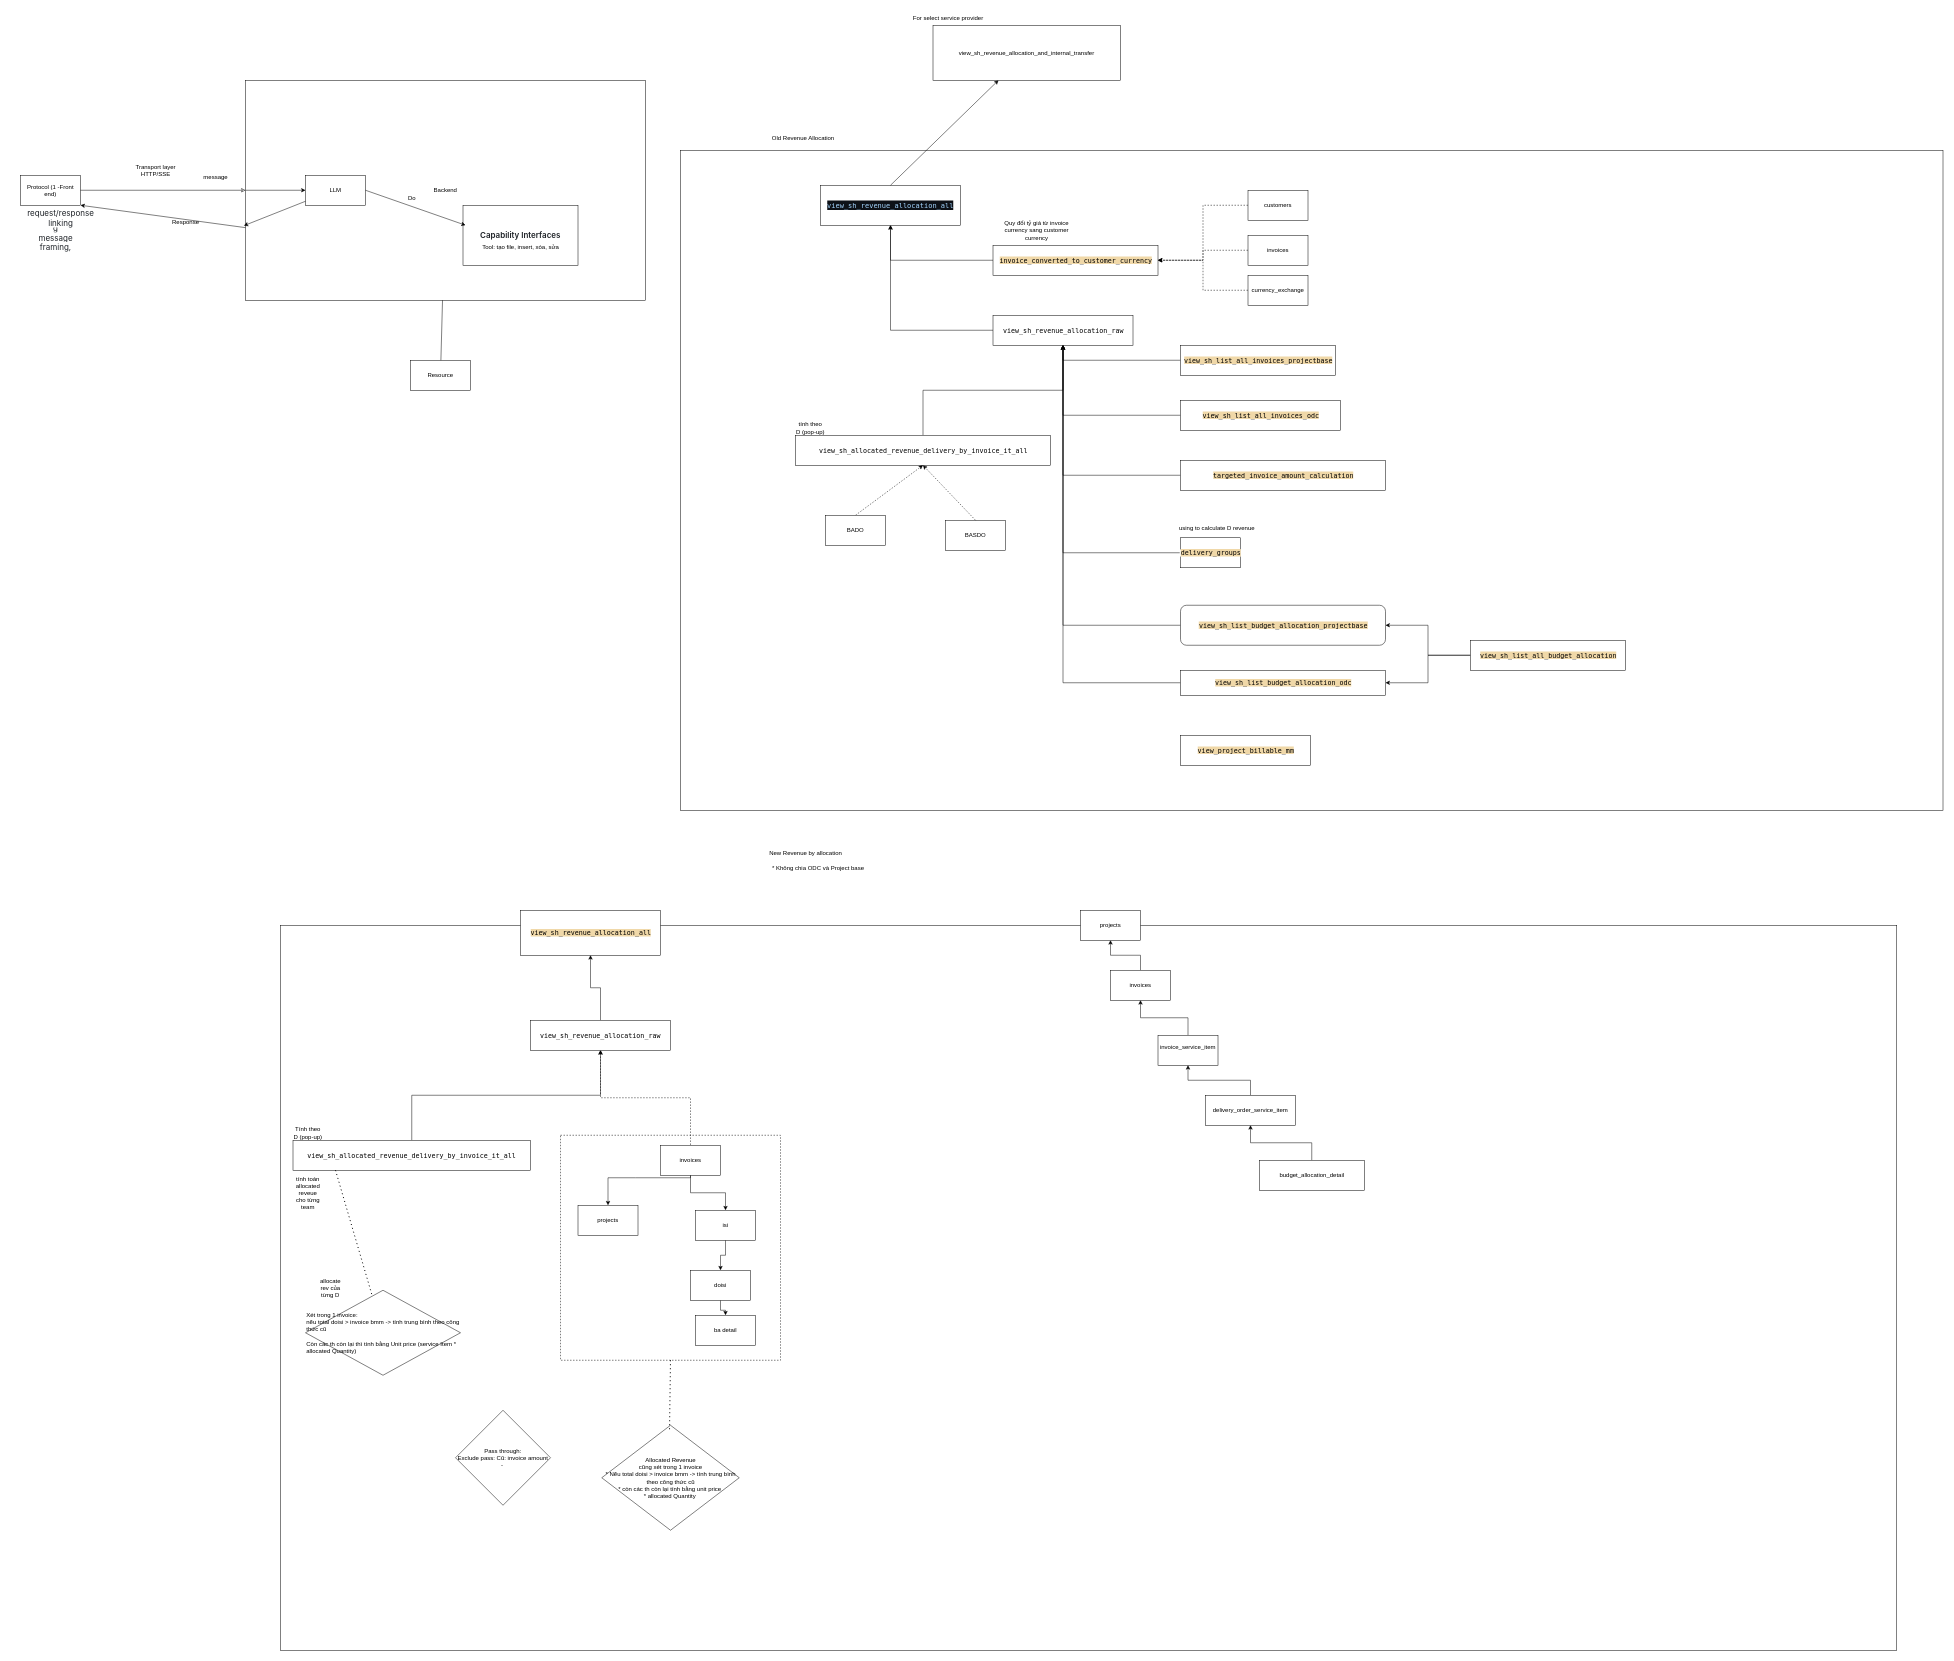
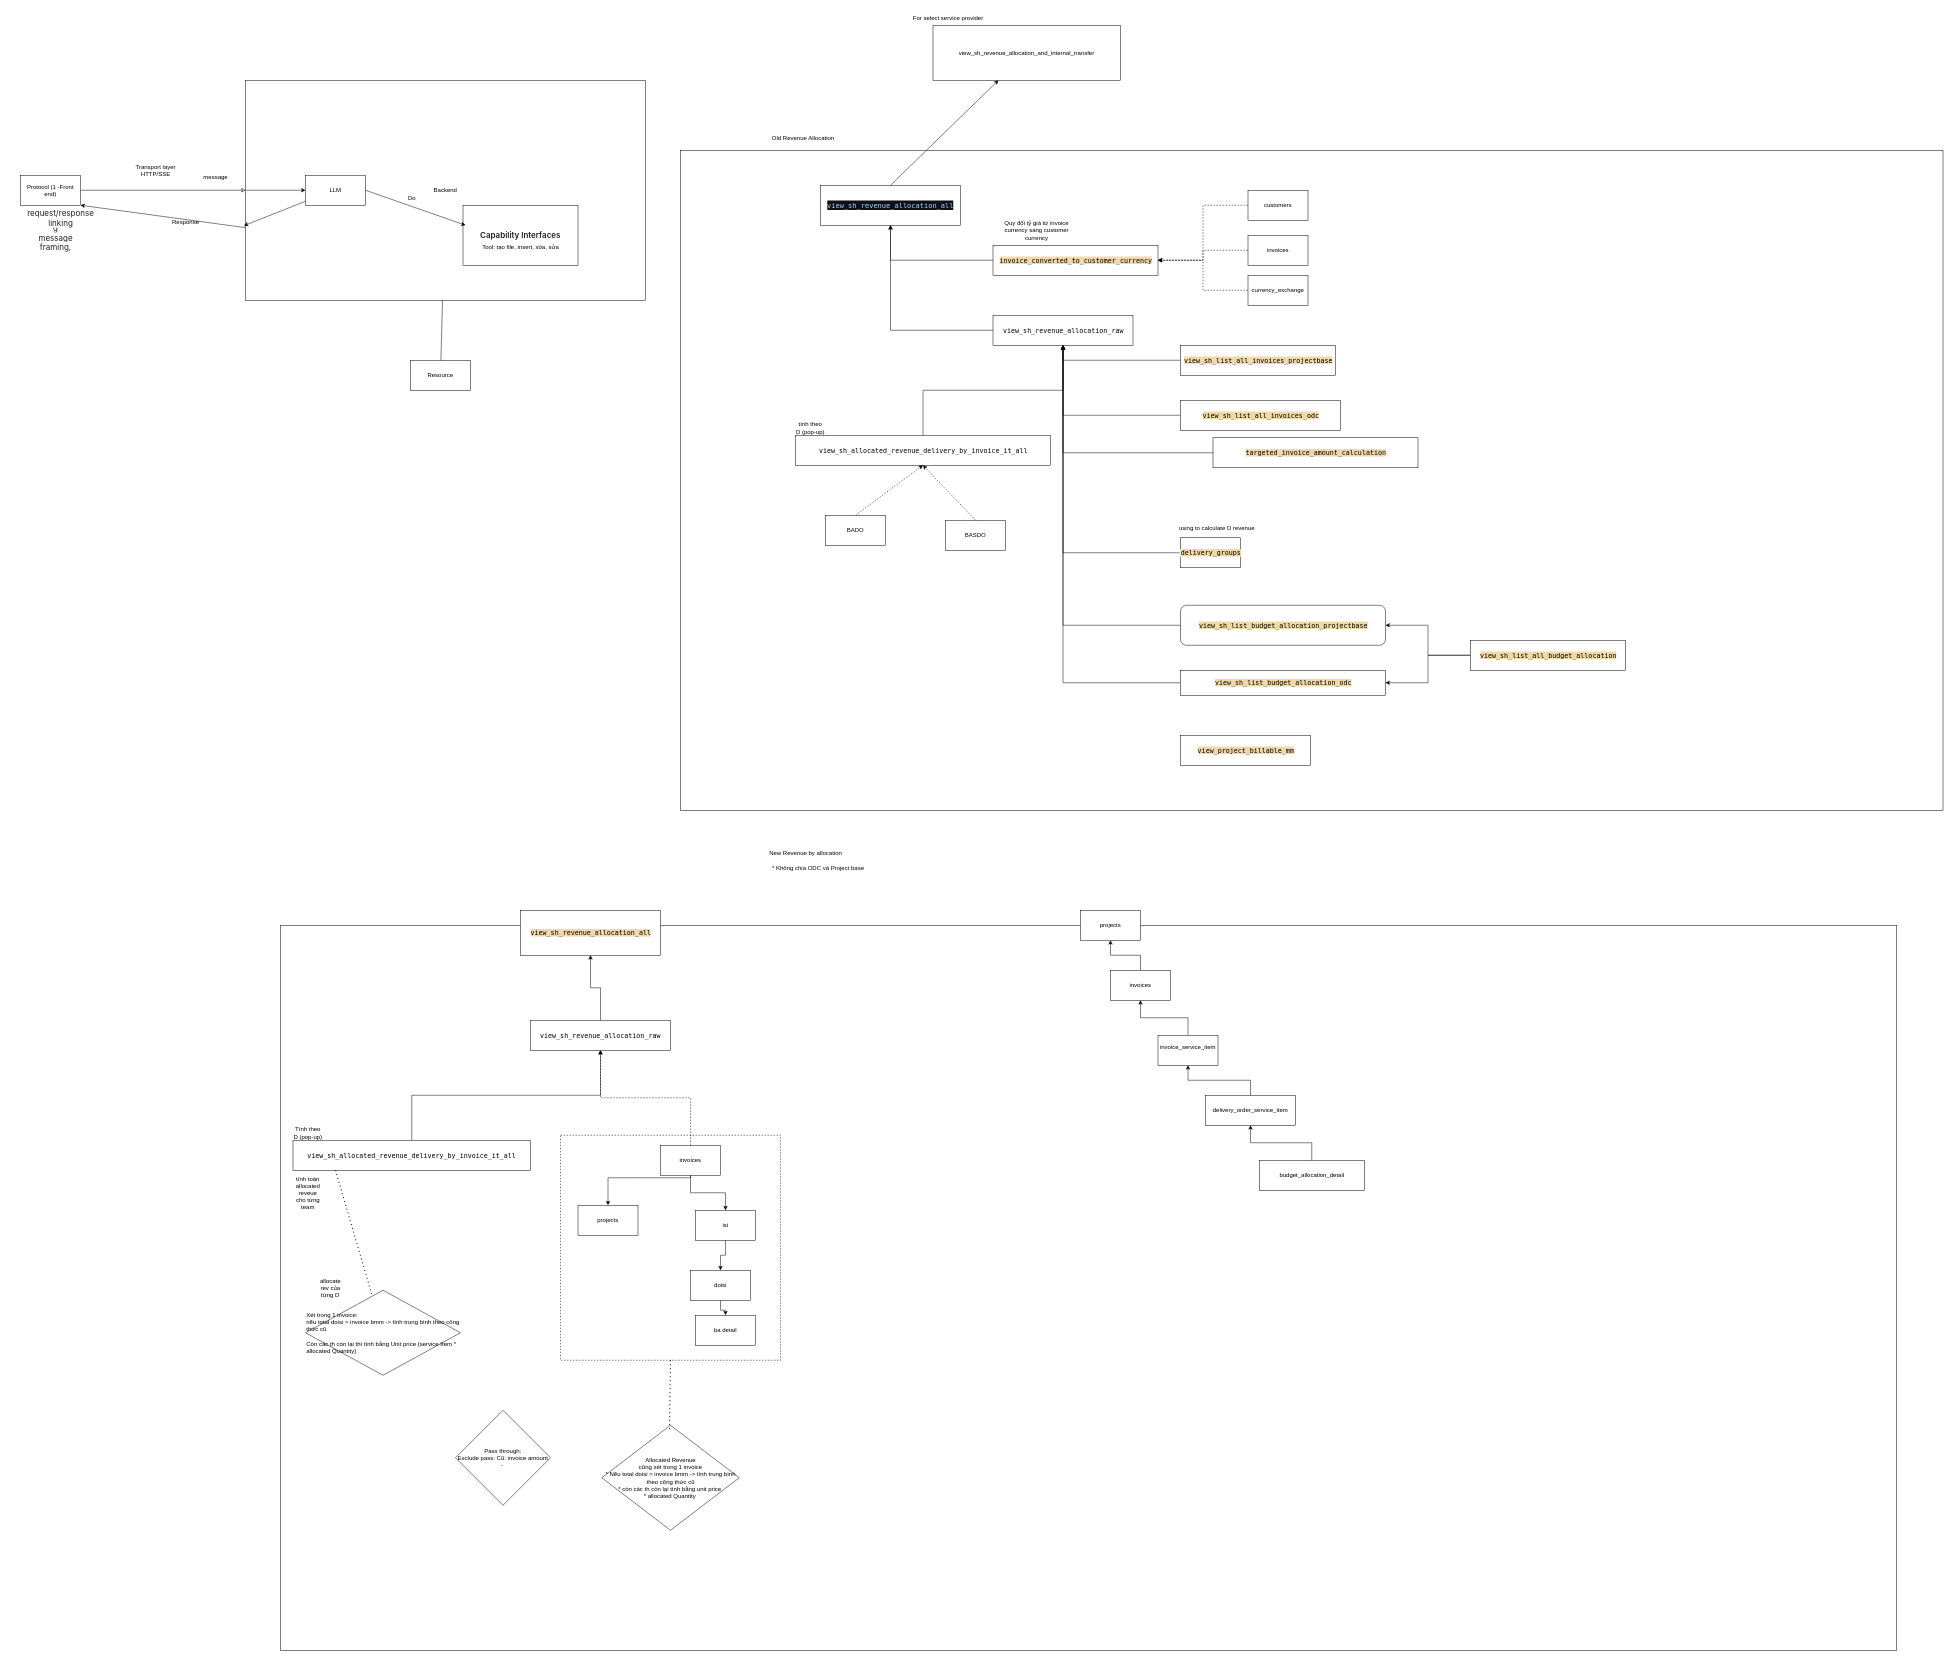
node "targeted_invoice_amount_calculation": moved (1283, 475) -> (1315, 453)
